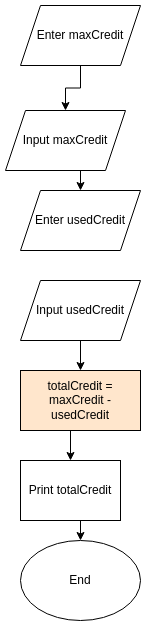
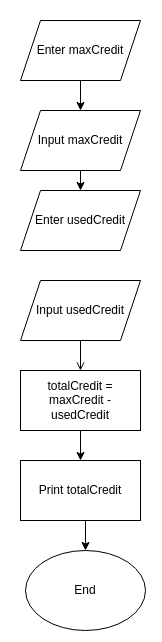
node "Enter maxCredit": moved (81, 36) -> (81, 51)
node "Input maxCredit": moved (66, 141) -> (81, 141)
edge "Input usedCredit" -> "totalCredit = maxCredit - usedCredit": arrowhead classic -> open
node "totalCredit = maxCredit - usedCredit": fillcolor #ffe6cc -> #ffffff
node "Print totalCredit": size 100x60 -> 120x60
node "End": moved (81, 581) -> (86, 591)
